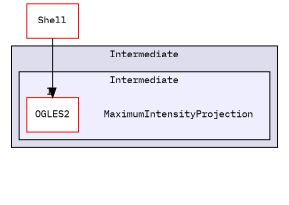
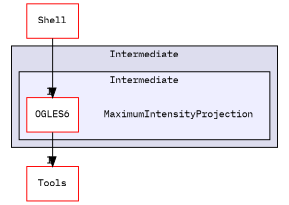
node "OGLES2": label "OGLES2" -> "OGLES6"
node "Tools": added
